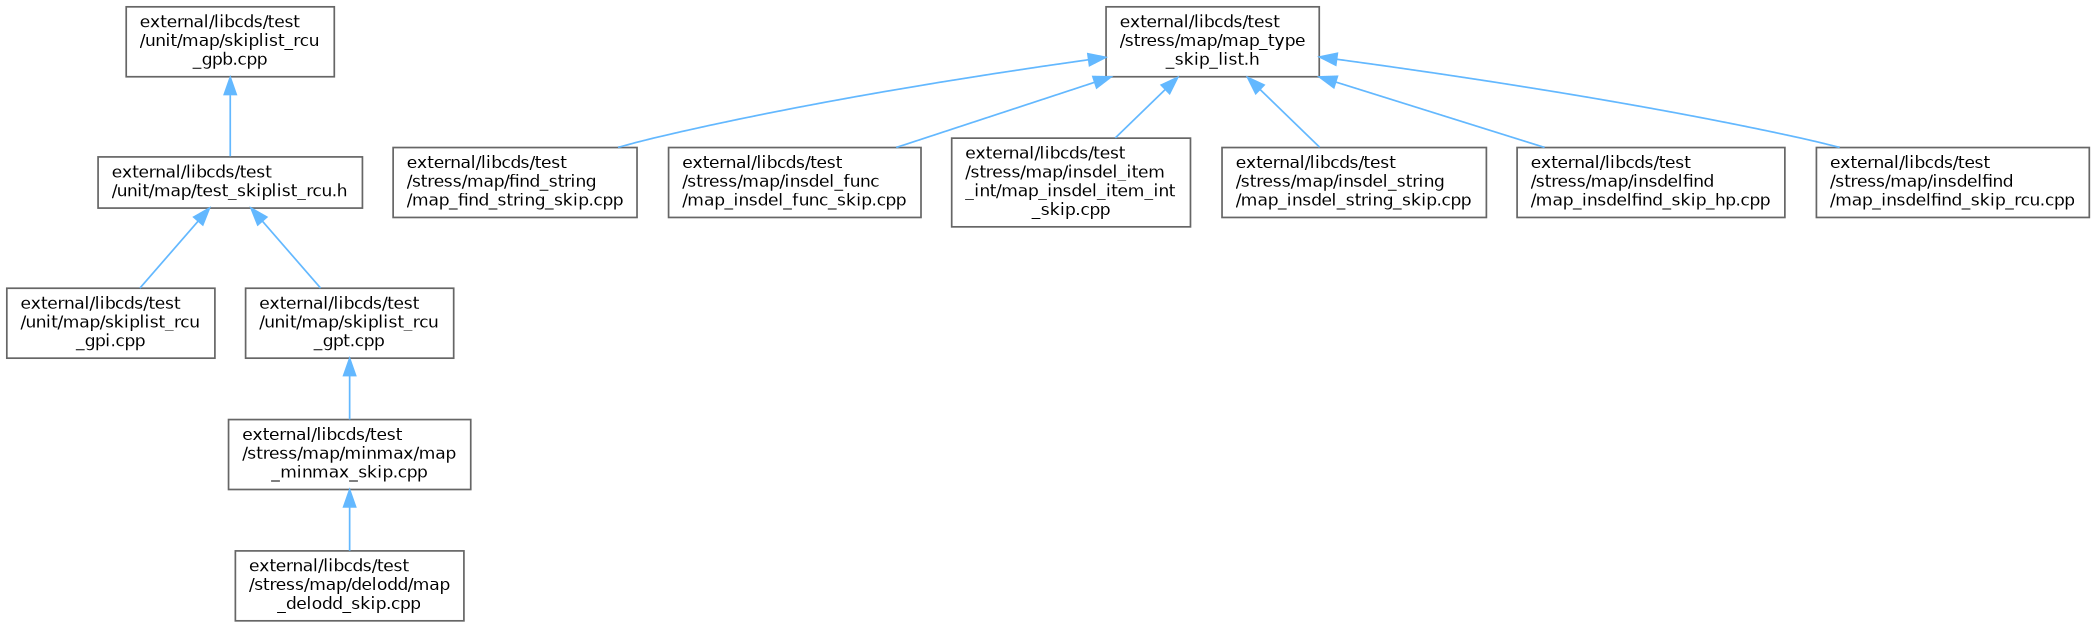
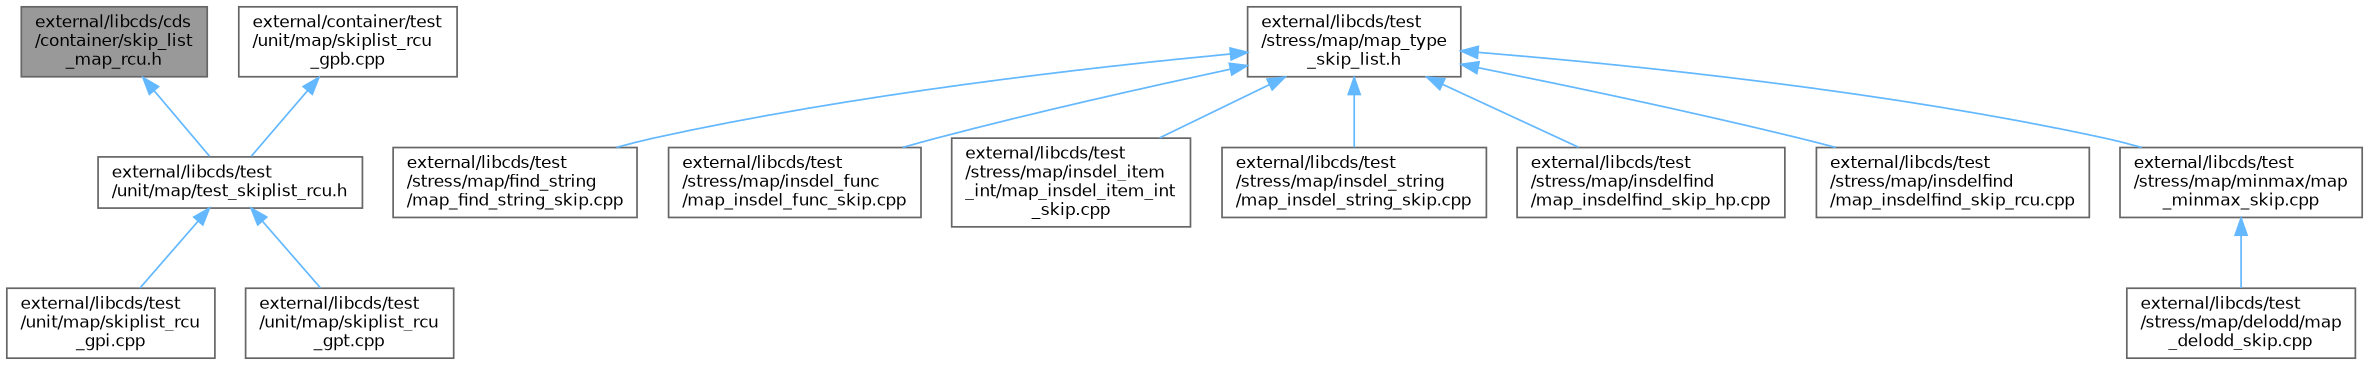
node "external/libcds/cds /container/skip_list _map_rcu.h": added
node "external/libcds/test /unit/map/skiplist_rcu _gpb.cpp": label "external/libcds/test /unit/map/skiplist_rcu _gpb.cpp" -> "external/container/test /unit/map/skiplist_rcu _gpb.cpp"
edge "external/libcds/test /stress/map/minmax/map _minmax_skip.cpp" -> "external/libcds/test /unit/map/skiplist_rcu _gpt.cpp": now "external/libcds/test /stress/map/minmax/map _minmax_skip.cpp" -> "external/libcds/test /stress/map/map_type _skip_list.h"
